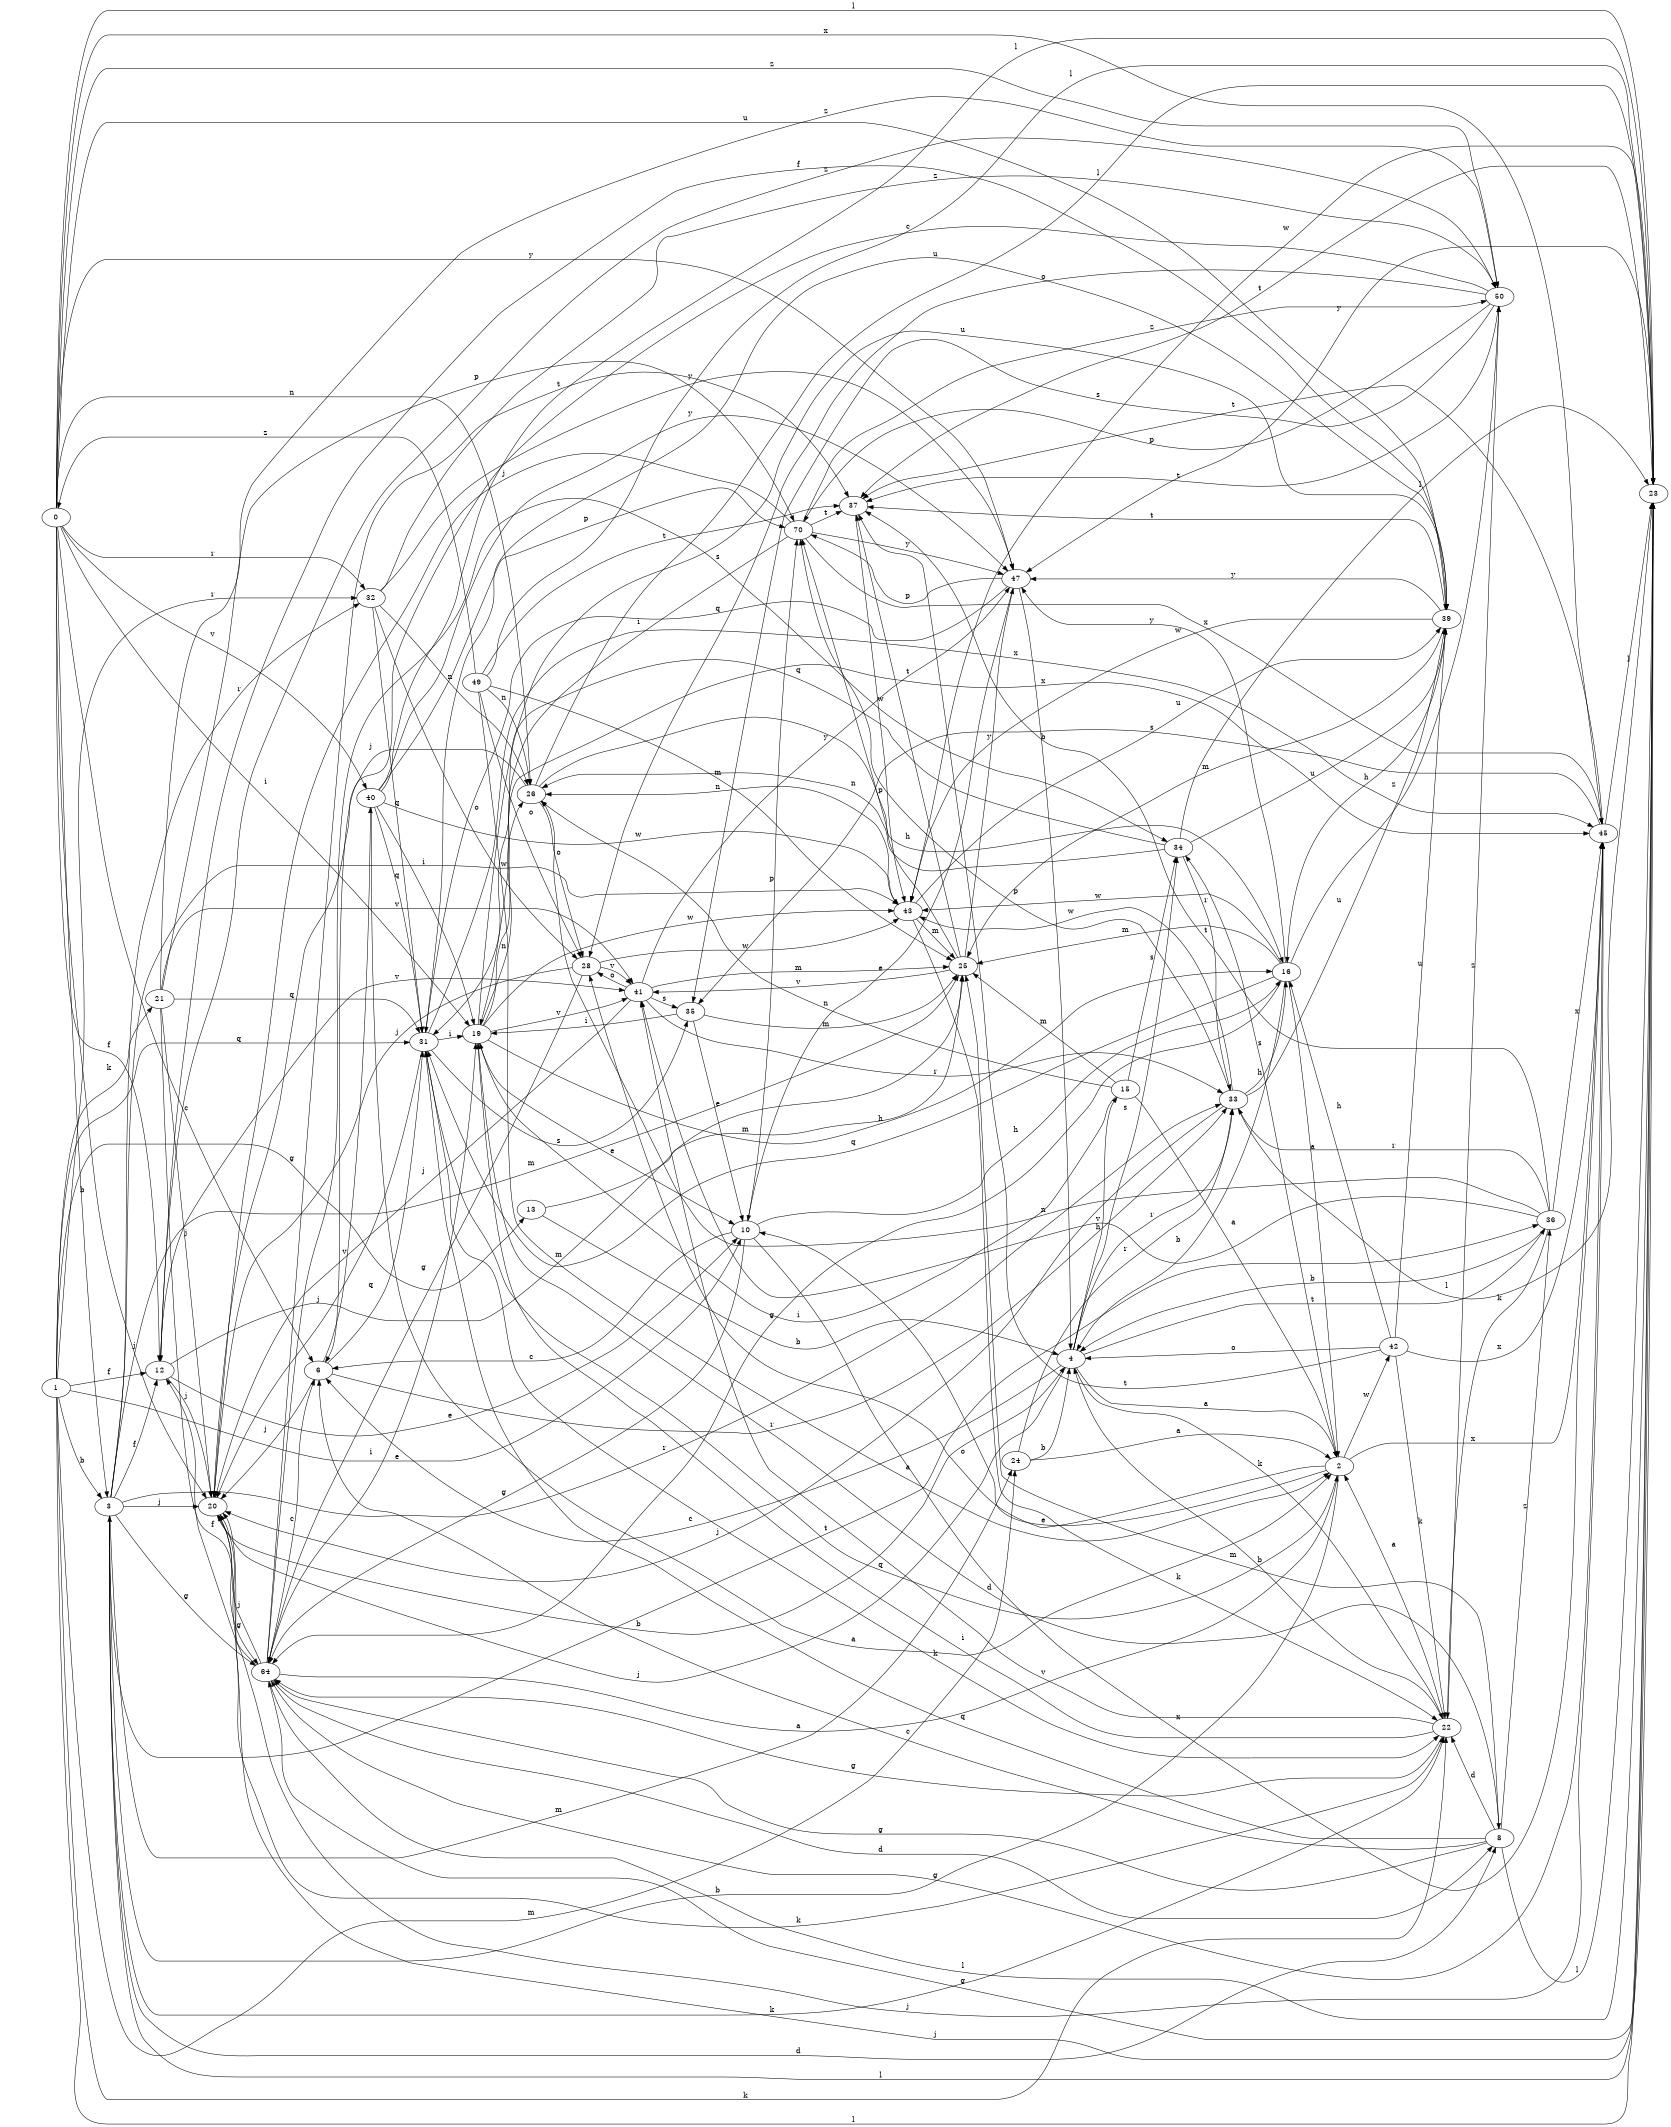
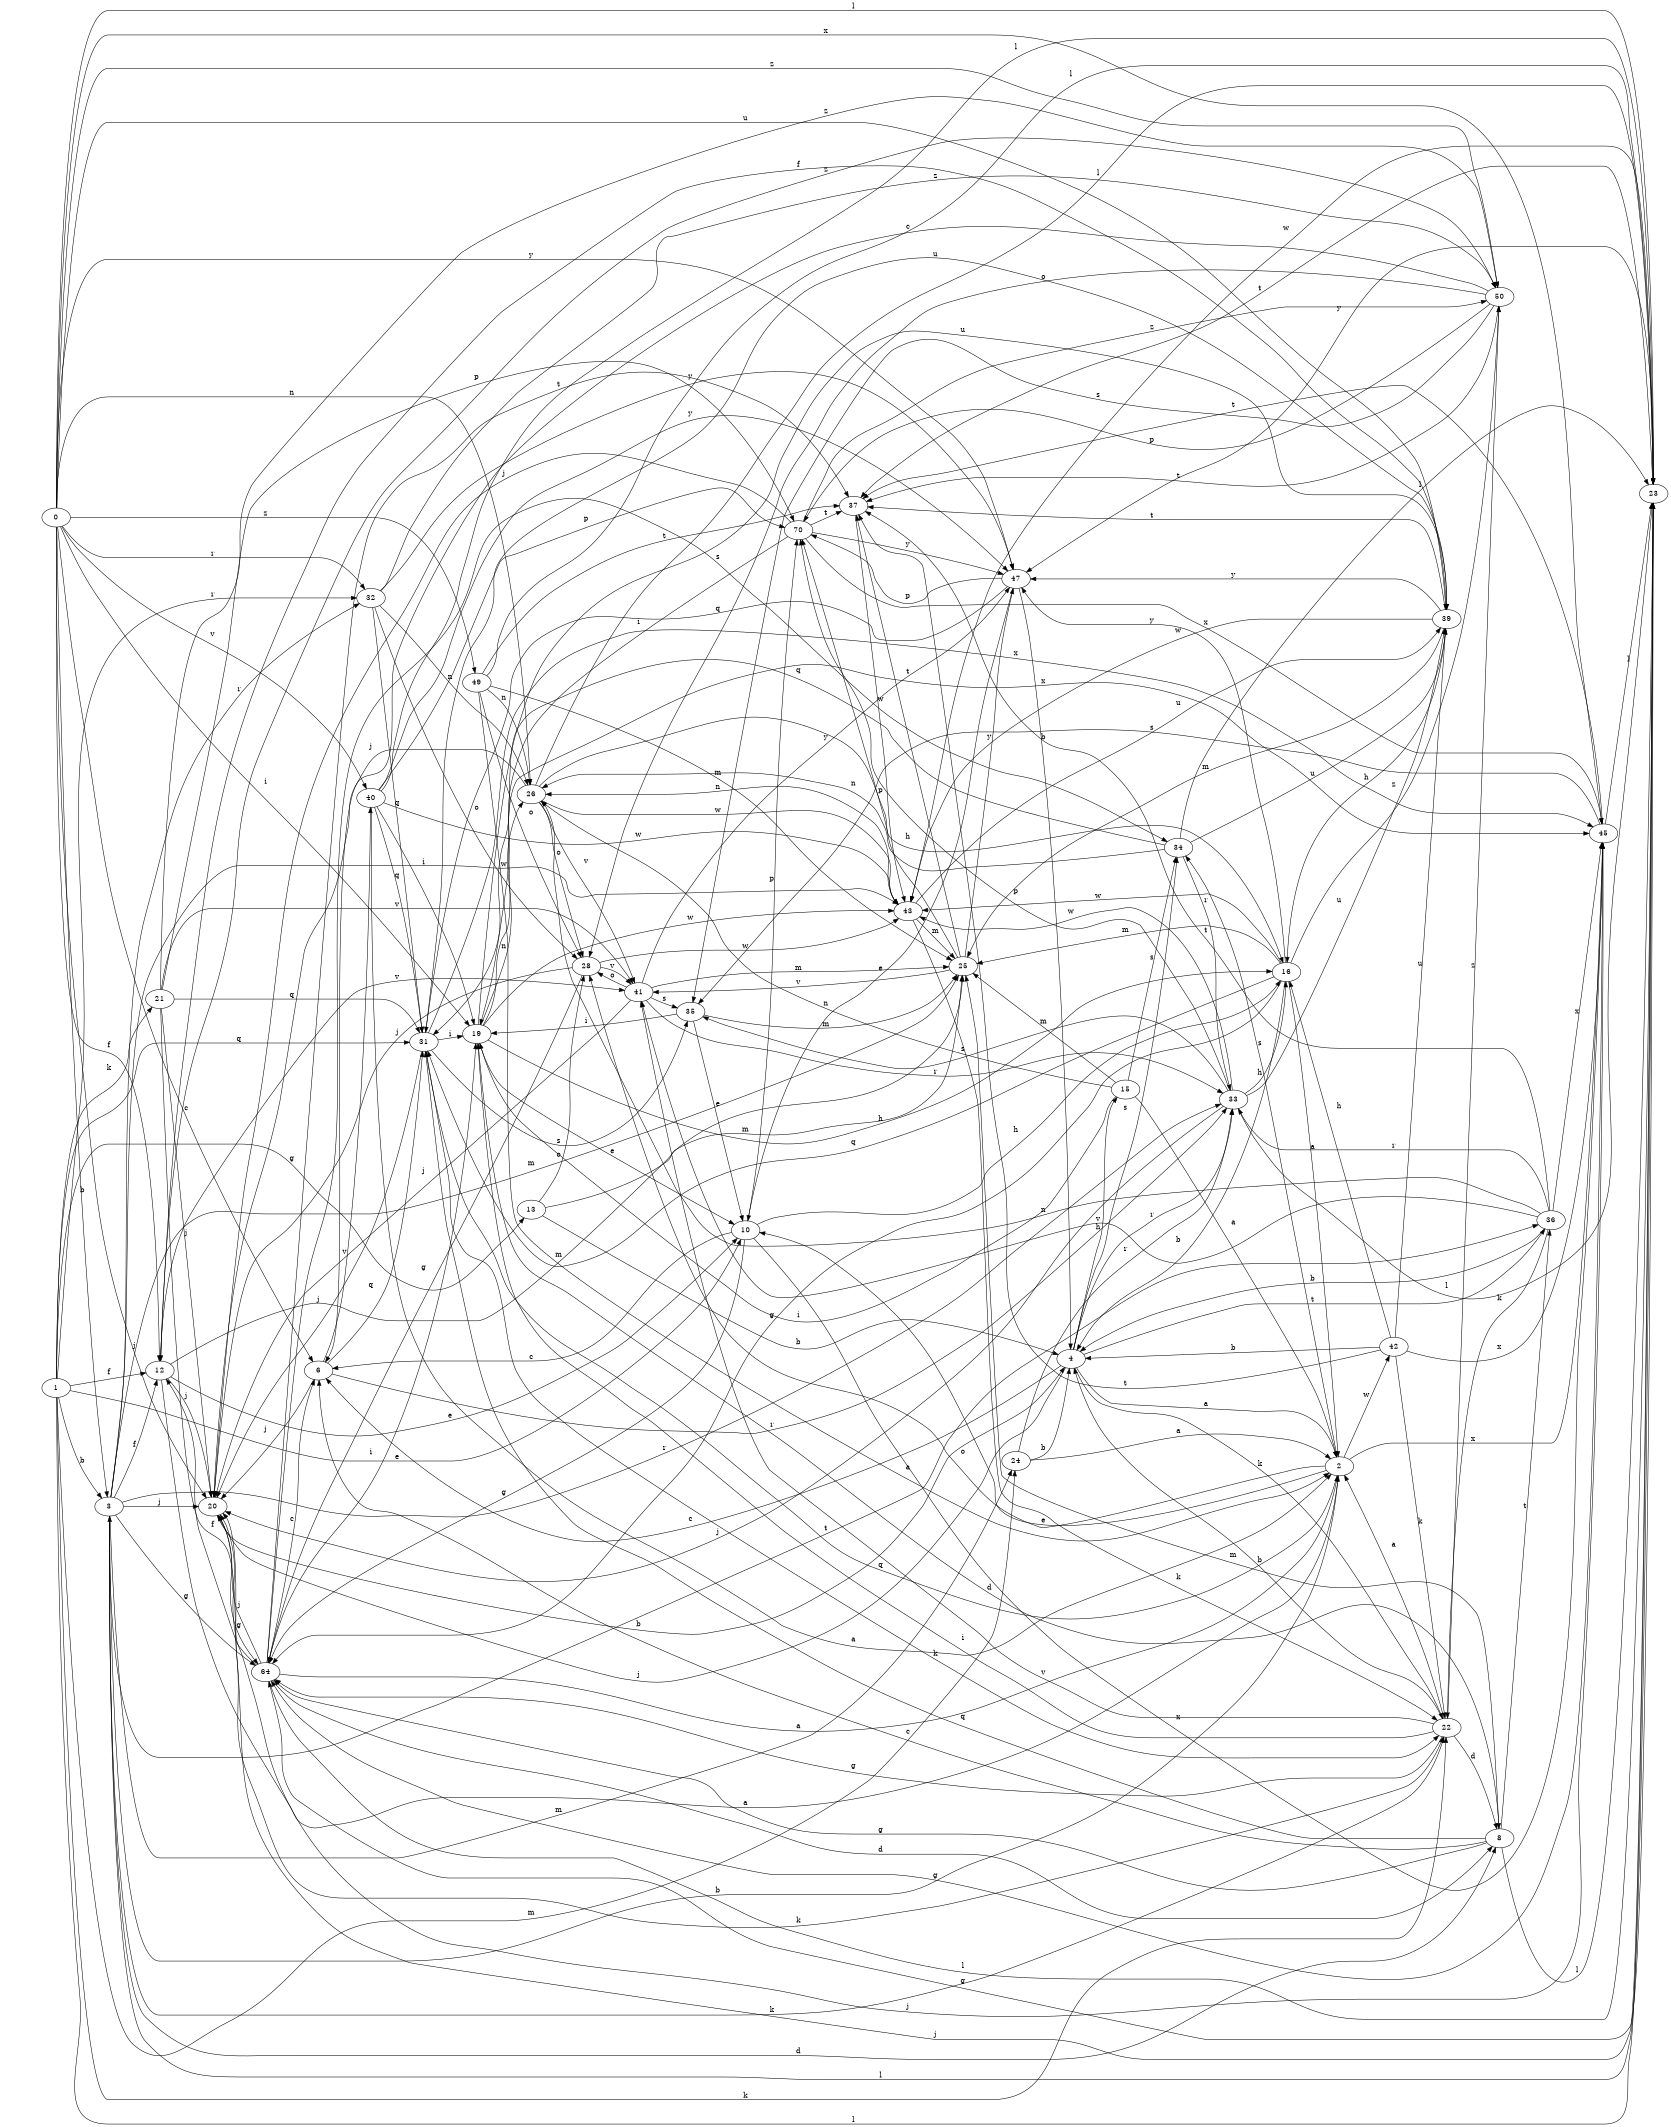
edge "49" -> "0": reversed
edge "26" -> "43": added, label "w"
edge "19" -> "41": now "26" -> "41"
edge "33" -> "35": added, label "s"
edge "13" -> "28": added, label "o"
edge "42" -> "4": label "o" -> "b"
edge "8" -> "36": label "z" -> "t"
edge "8" -> "22": reversed
edge "12" -> "2": added, label "a"
